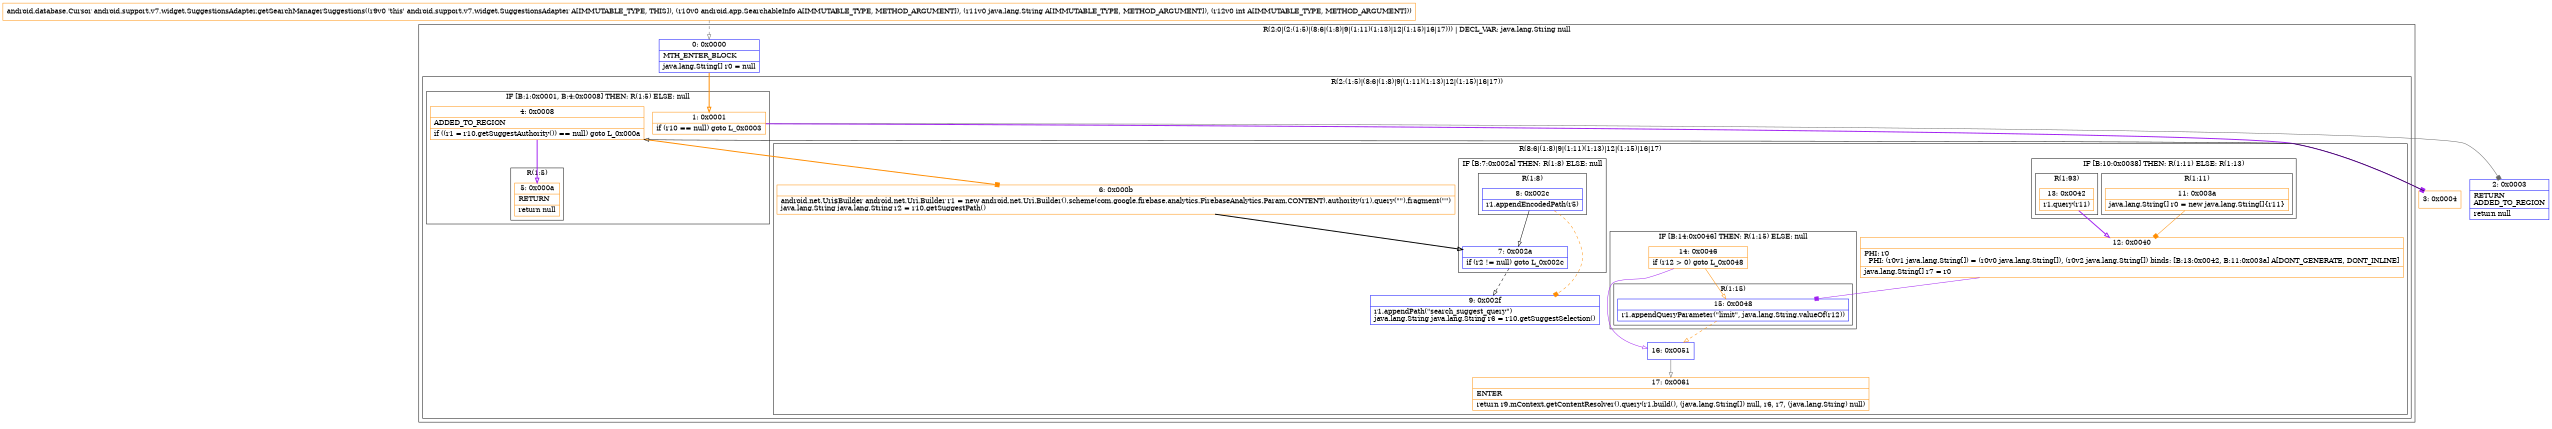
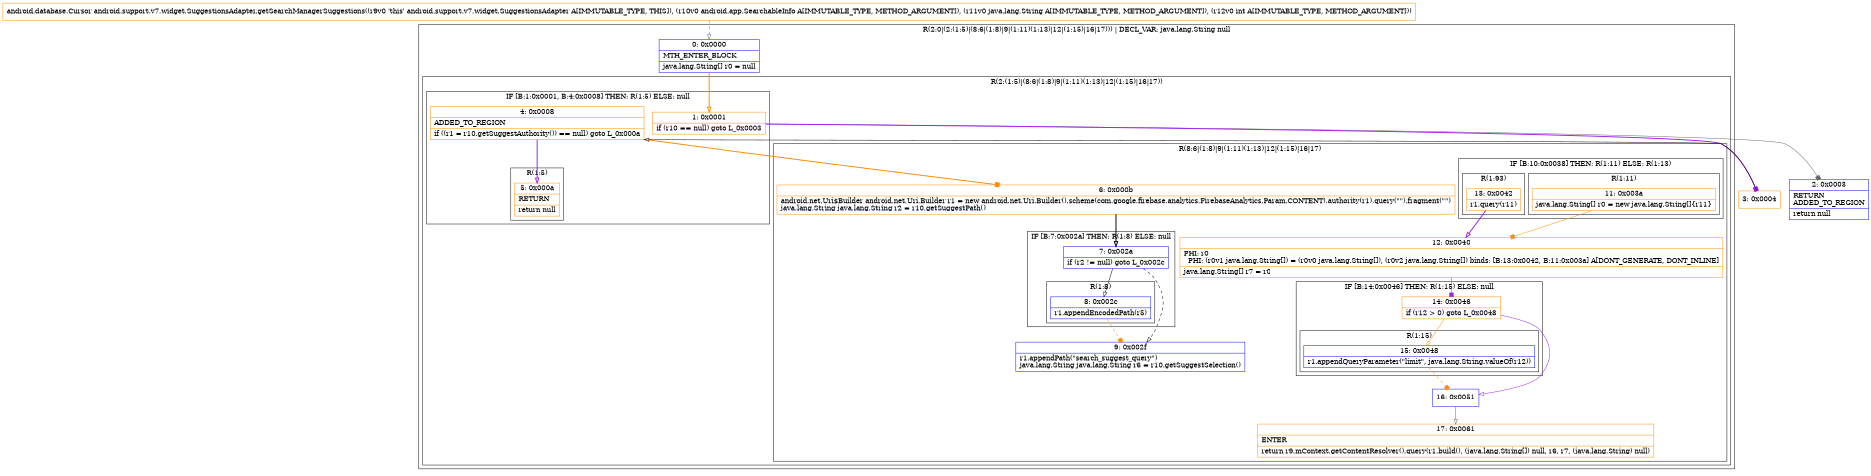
edge "8: 0x002c" -> "7: 0x002a": reversed
edge "12: 0x0040" -> "15: 0x0048": now "12: 0x0040" -> "14: 0x0046"
edge "15: 0x0048" -> "16: 0x0051": arrowhead onormal -> box
